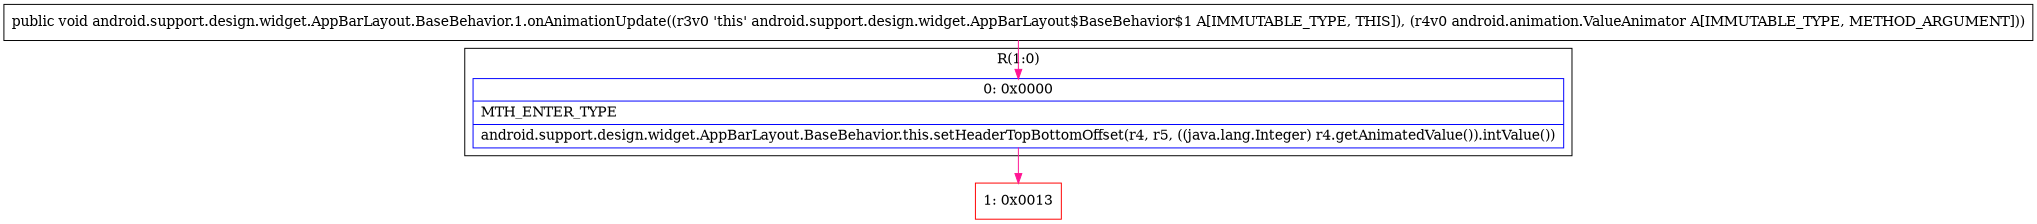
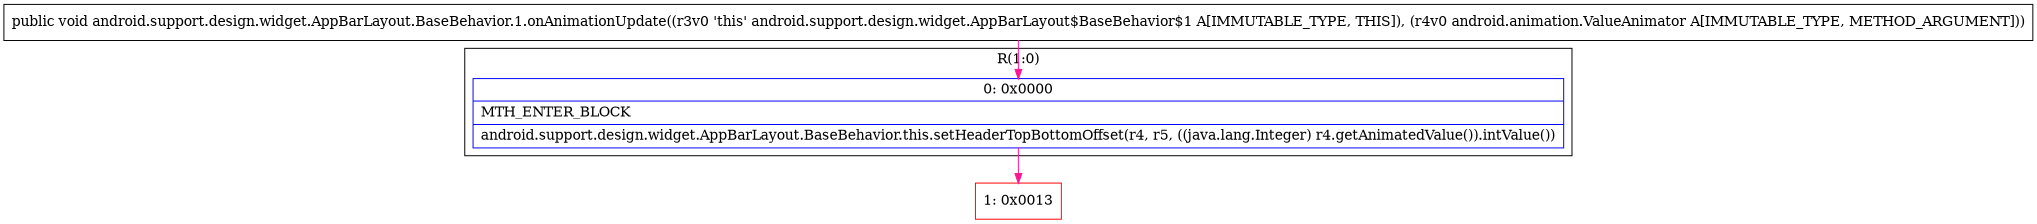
node "0: 0x0000": text "MTH_ENTER_TYPE" -> "MTH_ENTER_BLOCK"
